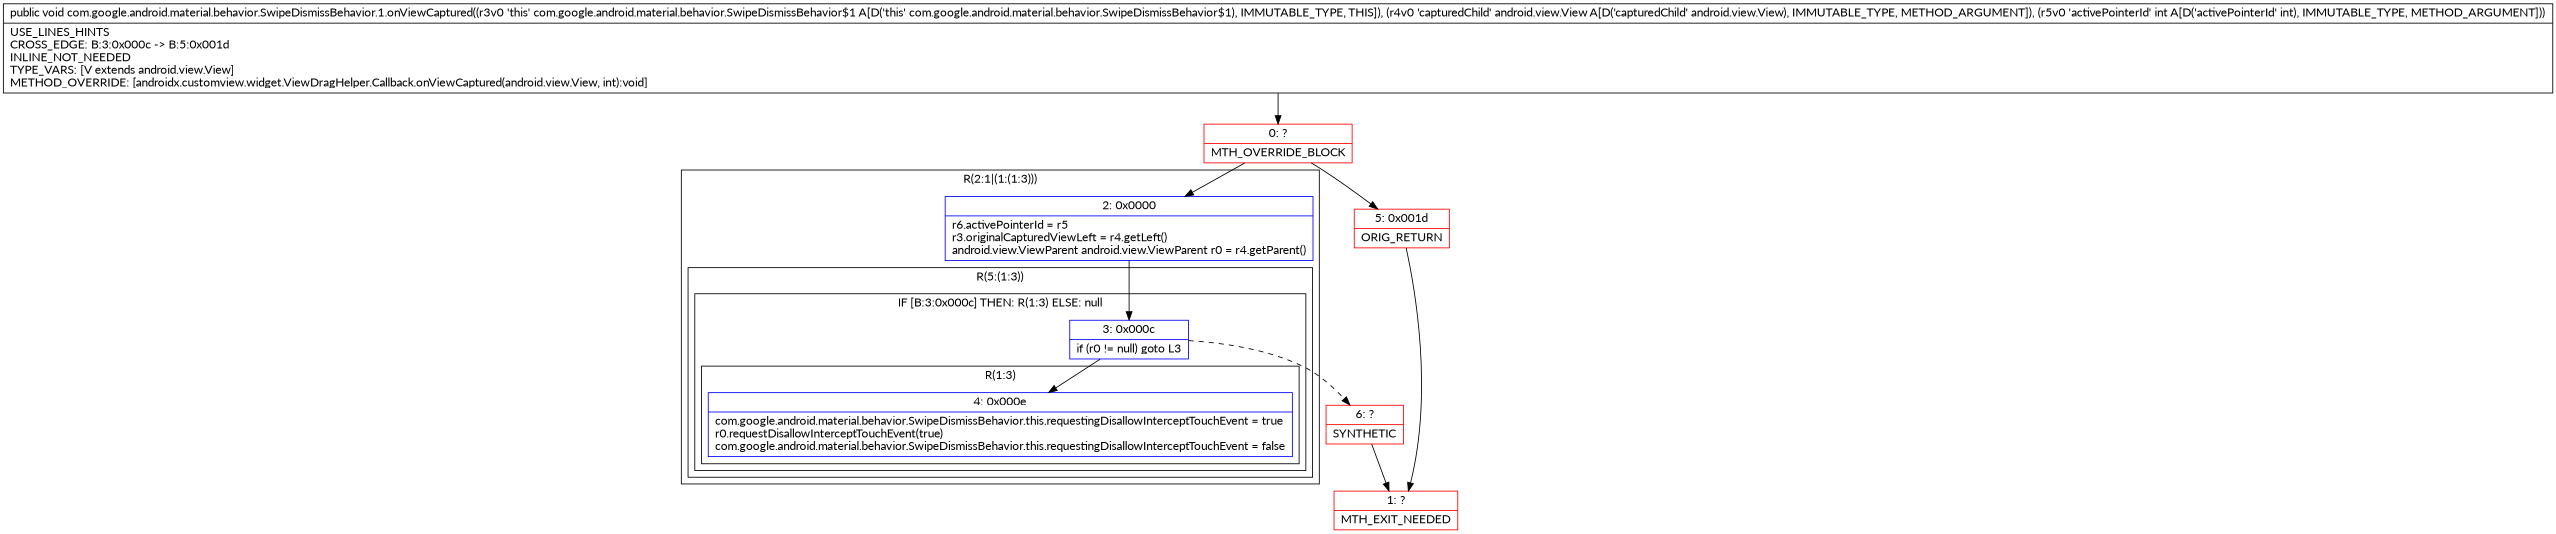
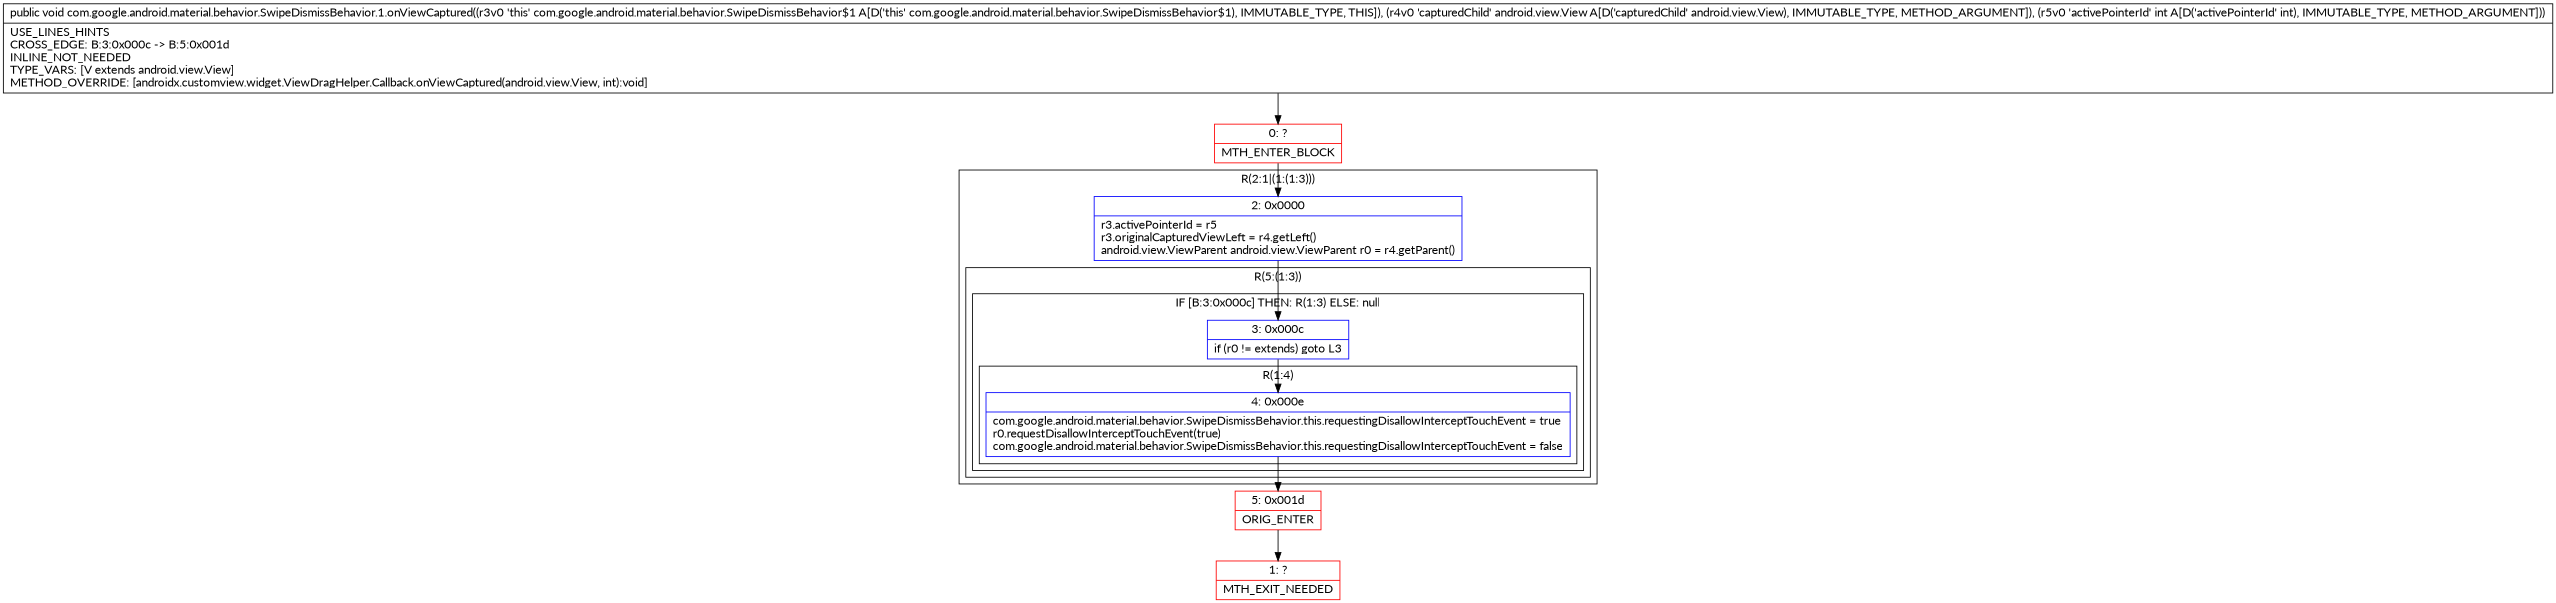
node "0: ?": text "MTH_OVERRIDE_BLOCK" -> "MTH_ENTER_BLOCK"
edge "0: ?" -> "5: 0x001d": now "4: 0x000e" -> "5: 0x001d"
node "2: 0x0000": text "r6.activePointerId = r5" -> "r3.activePointerId = r5"
node "5: 0x001d": text "ORIG_RETURN" -> "ORIG_ENTER"
node "3: 0x000c": text "if (r0 != null) goto L3" -> "if (r0 != extends) goto L3"
cluster "R(1:3)": label "R(1:3)" -> "R(1:4)"
node "6: ?": removed
